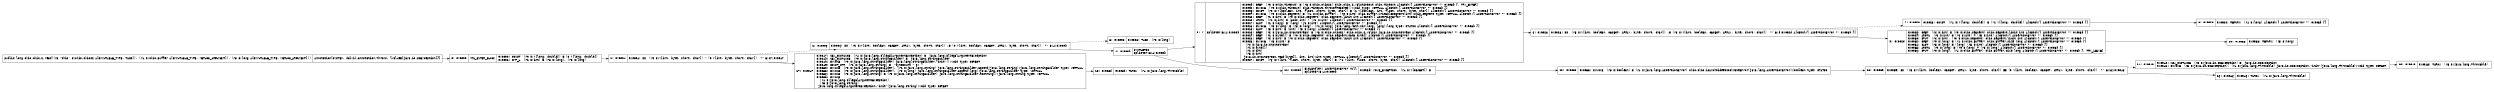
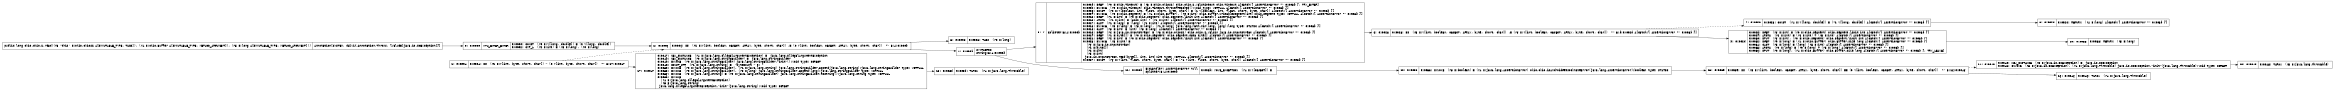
edge "2: 0x0006" -> "3: 0x0008": style dashed -> solid
node "4: 0x0009": text "Splitter:B:4:0x0009" -> "String:B:4:0x0009"
node "0: 0x0000": text "MTH_ENTER_BLOCK" -> "MTH_ENTER_ENTER"
edge "0: 0x0000" -> "1: 0x0004": now "0: 0x0000" -> "2: 0x0006"
